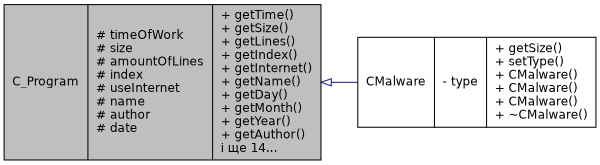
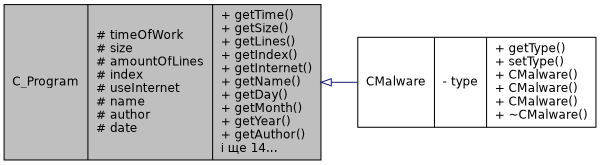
node "CMalware": text "+ getSize()" -> "+ getType()"
